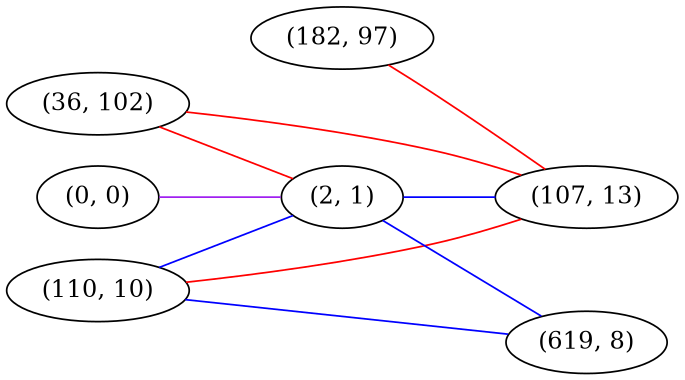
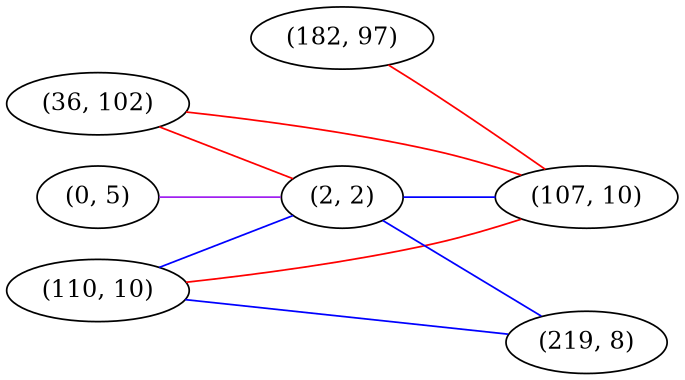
node "(0, 0)": label "(0, 0)" -> "(0, 5)"
node "(2, 1)": label "(2, 1)" -> "(2, 2)"
node "(107, 13)": label "(107, 13)" -> "(107, 10)"
node "(619, 8)": label "(619, 8)" -> "(219, 8)"
